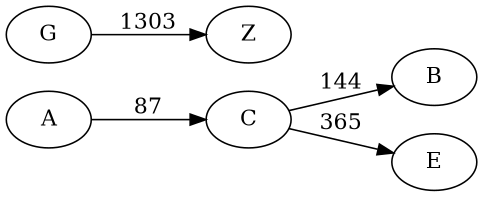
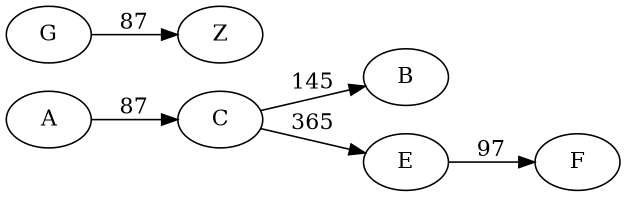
edge "G" -> "Z": label "1303" -> "87"
edge "C" -> "B": label "144" -> "145"
node "F": added
